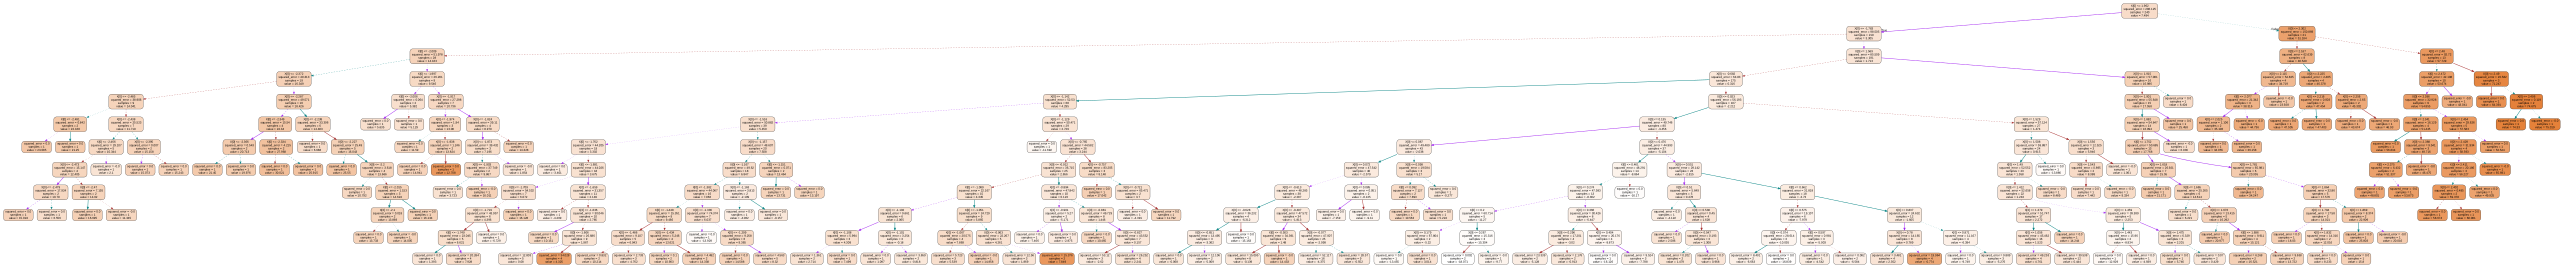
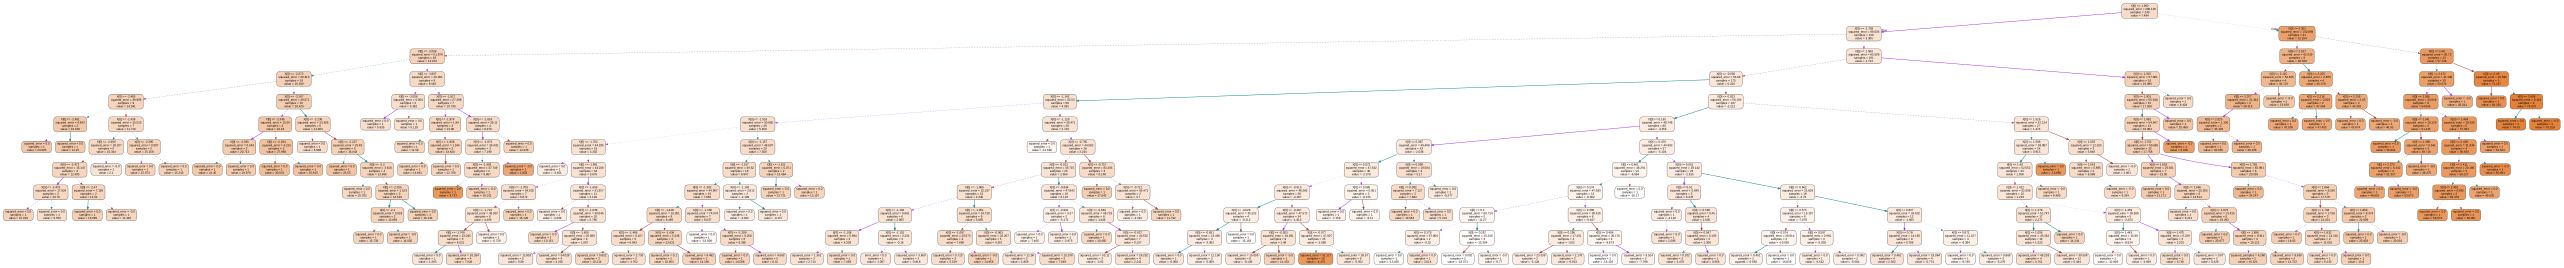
node "squared_error = -0.0 samples = 1 value = 44.736": removed
node "squared_error = -0.0 samples = 1 value = 6.936": fillcolor #f8ddca -> #eb9e66
node "squared_error = 0.0 samples = 1 value = 12.708": fillcolor #ea975c -> #f6d5be
node "squared_error = -0.0 samples = 1 value = 1.854": fillcolor #f9e4d5 -> #eda674
node "squared_error = 0.0 samples = 1 value = -13.886": fillcolor #fef9f6 -> #ea975c
node "squared_error = 0.0 samples = 1 value = 3.723": fillcolor #f9e2d1 -> #ea975c
node "squared_error = 0.0 samples = 1 value = 7.442": removed
edge "X[0] <= 0.51 squared_error = 5.649 samples = 5 value = 0.478" -> "squared_error = 0.0 samples = 1 value = -4.122": color teal -> brown
edge "X[0] <= 0.538 squared_error = 0.45 samples = 4 value = 1.628" -> "squared_error = 0.0 samples = 1 value = 2.586": now "squared_error = 0.0 samples = 1 value = -4.122" -> "squared_error = 0.0 samples = 1 value = 2.586"
node "squared_error = 34.028 samples = 4 value = 4.325": fillcolor #eb9e66 -> #f9e1cf
node "squared_error = 0.0 samples = 1 value = 1.097": label "squared_error = 0.0 samples = 1 value = 1.097" -> "error_error = 0.0 samples = 1 value = 1.097"
node "squared_error = 15.376 samples = 2 value = 7.849": fillcolor #ea975c -> #f8dcc8
node "squared_error = 52.117 samples = 16 value = -4.375": fillcolor #fbece2 -> #ea975c
node "squared_error = 8.401 samples = 2 value = -6.663": label "squared_error = 8.401 samples = 2 value = -6.663" -> "squared_error = 8.401 samples = 2 squared = -6.663"
node "squared_error = 19.964 samples = 4 value = -0.774": fillcolor #eda876 -> #fae8da
node "squared_error = 6.268 samples = 2 value = 16.521": label "squared_error = 6.268 samples = 2 value = 16.521" -> "squared_samples = 6.268 samples = 2 value = 16.521"
